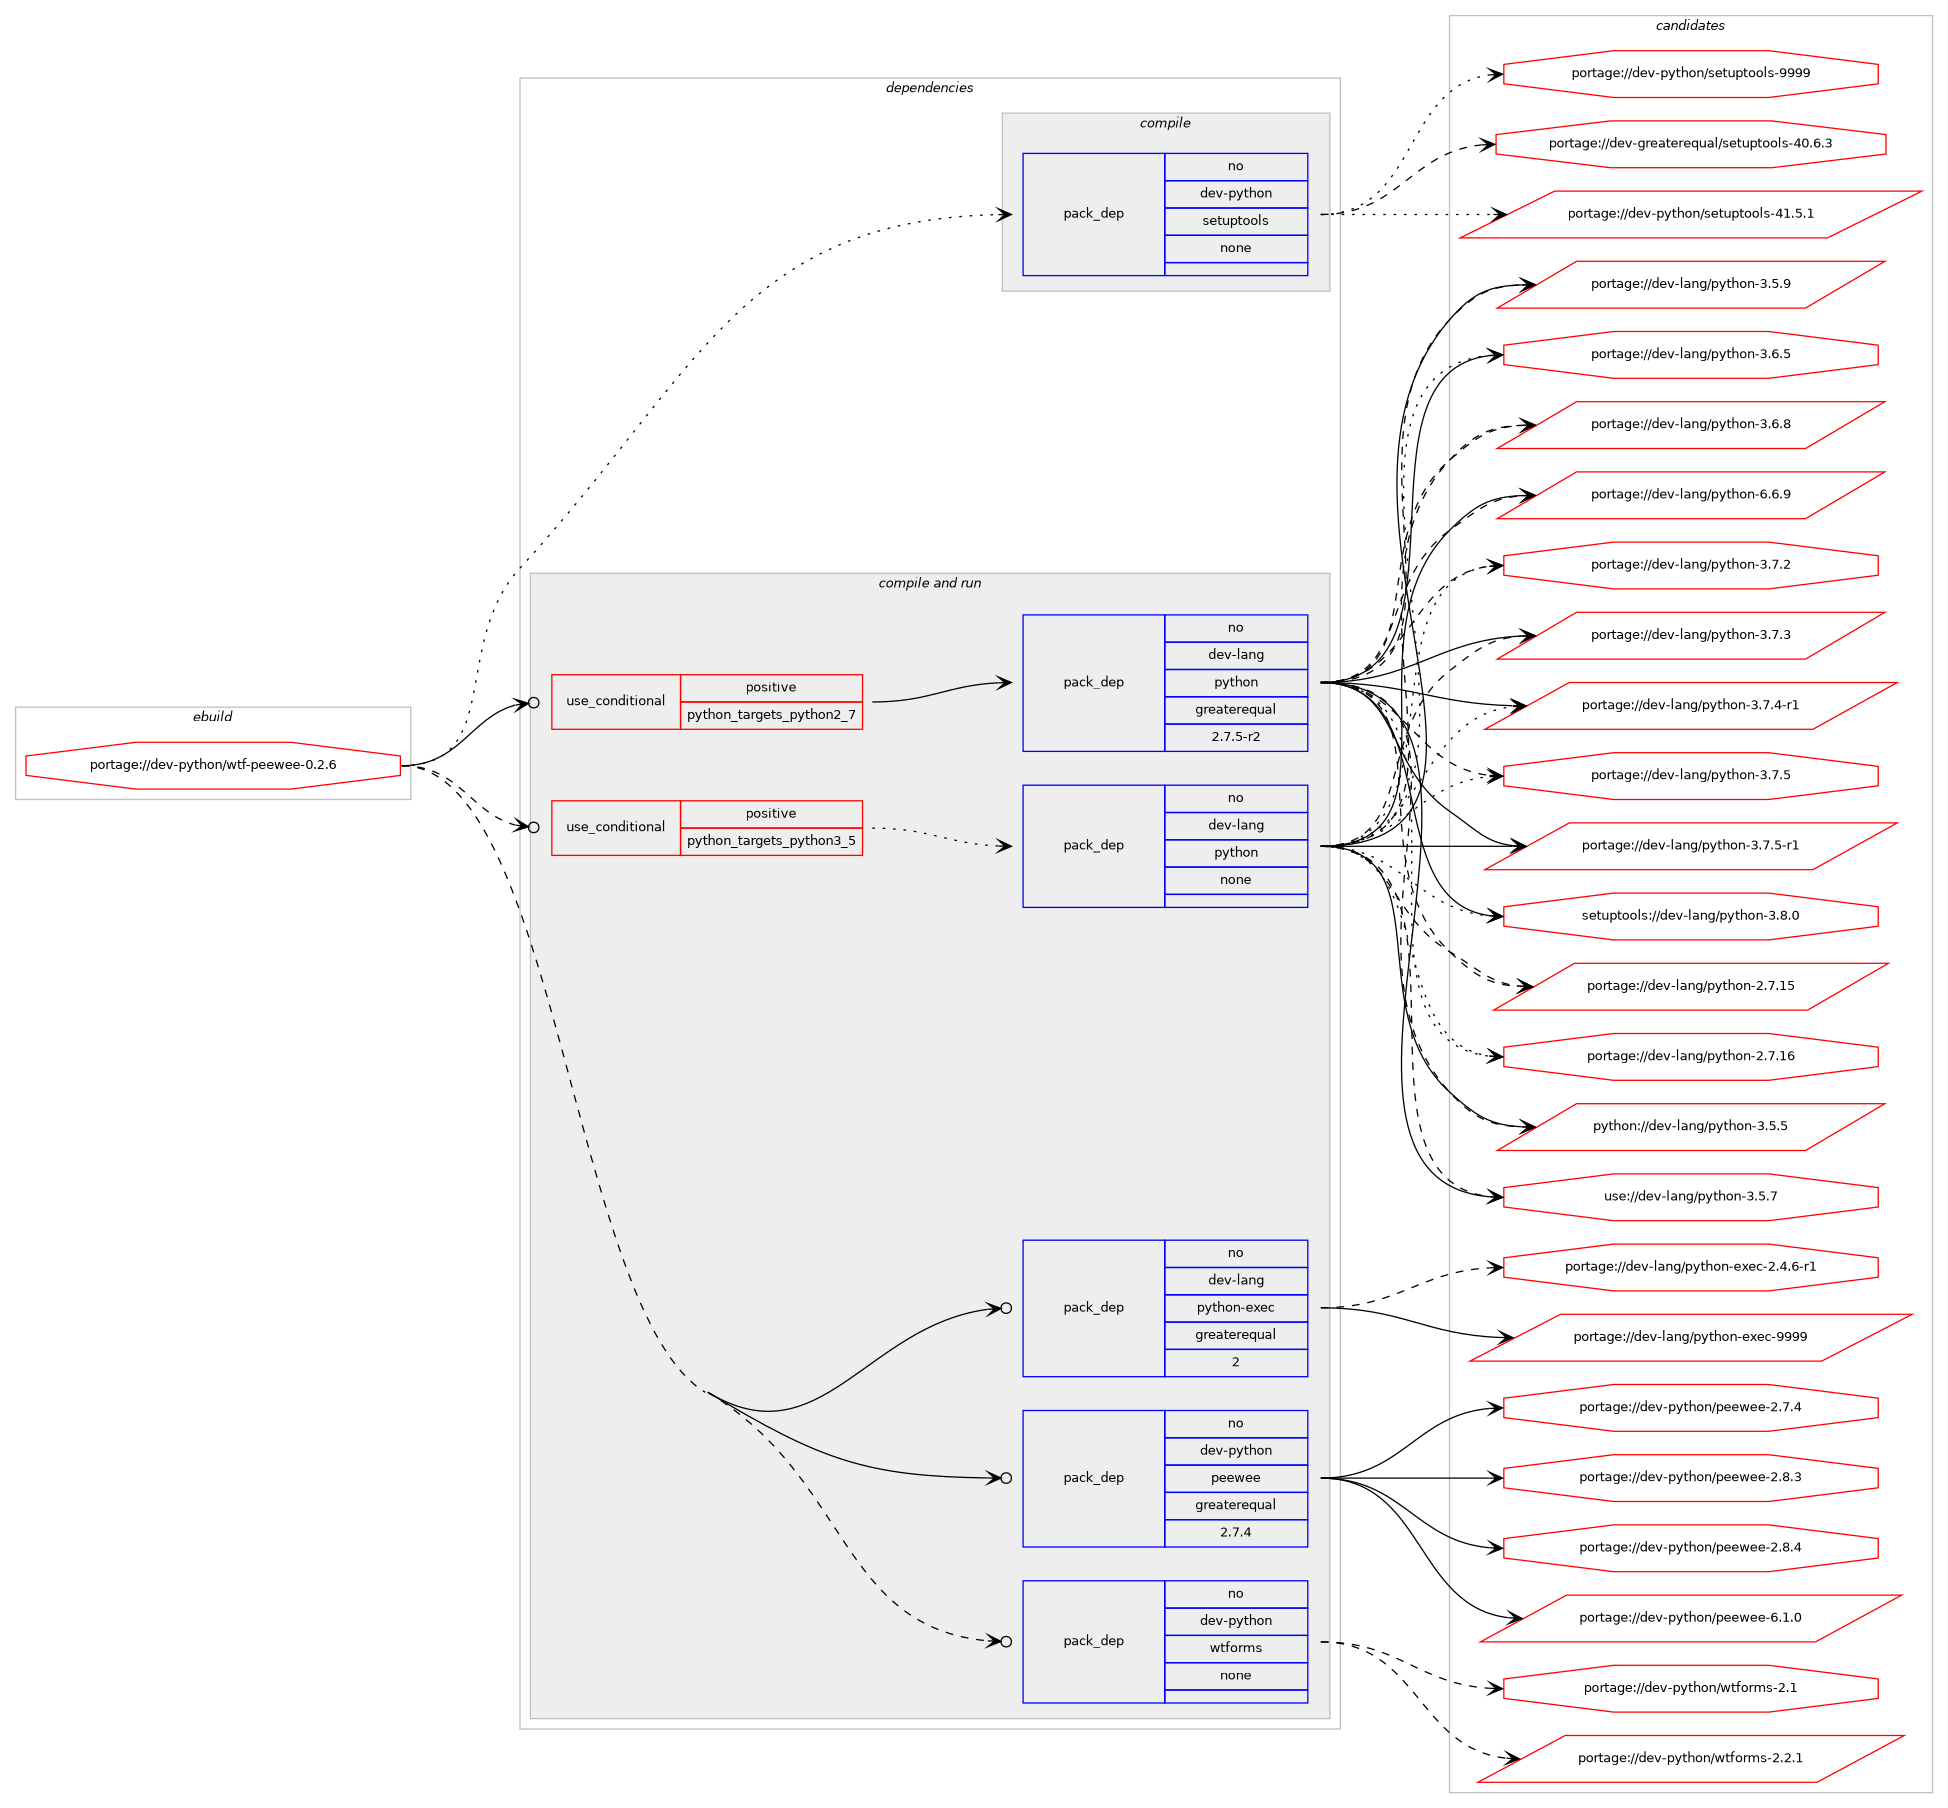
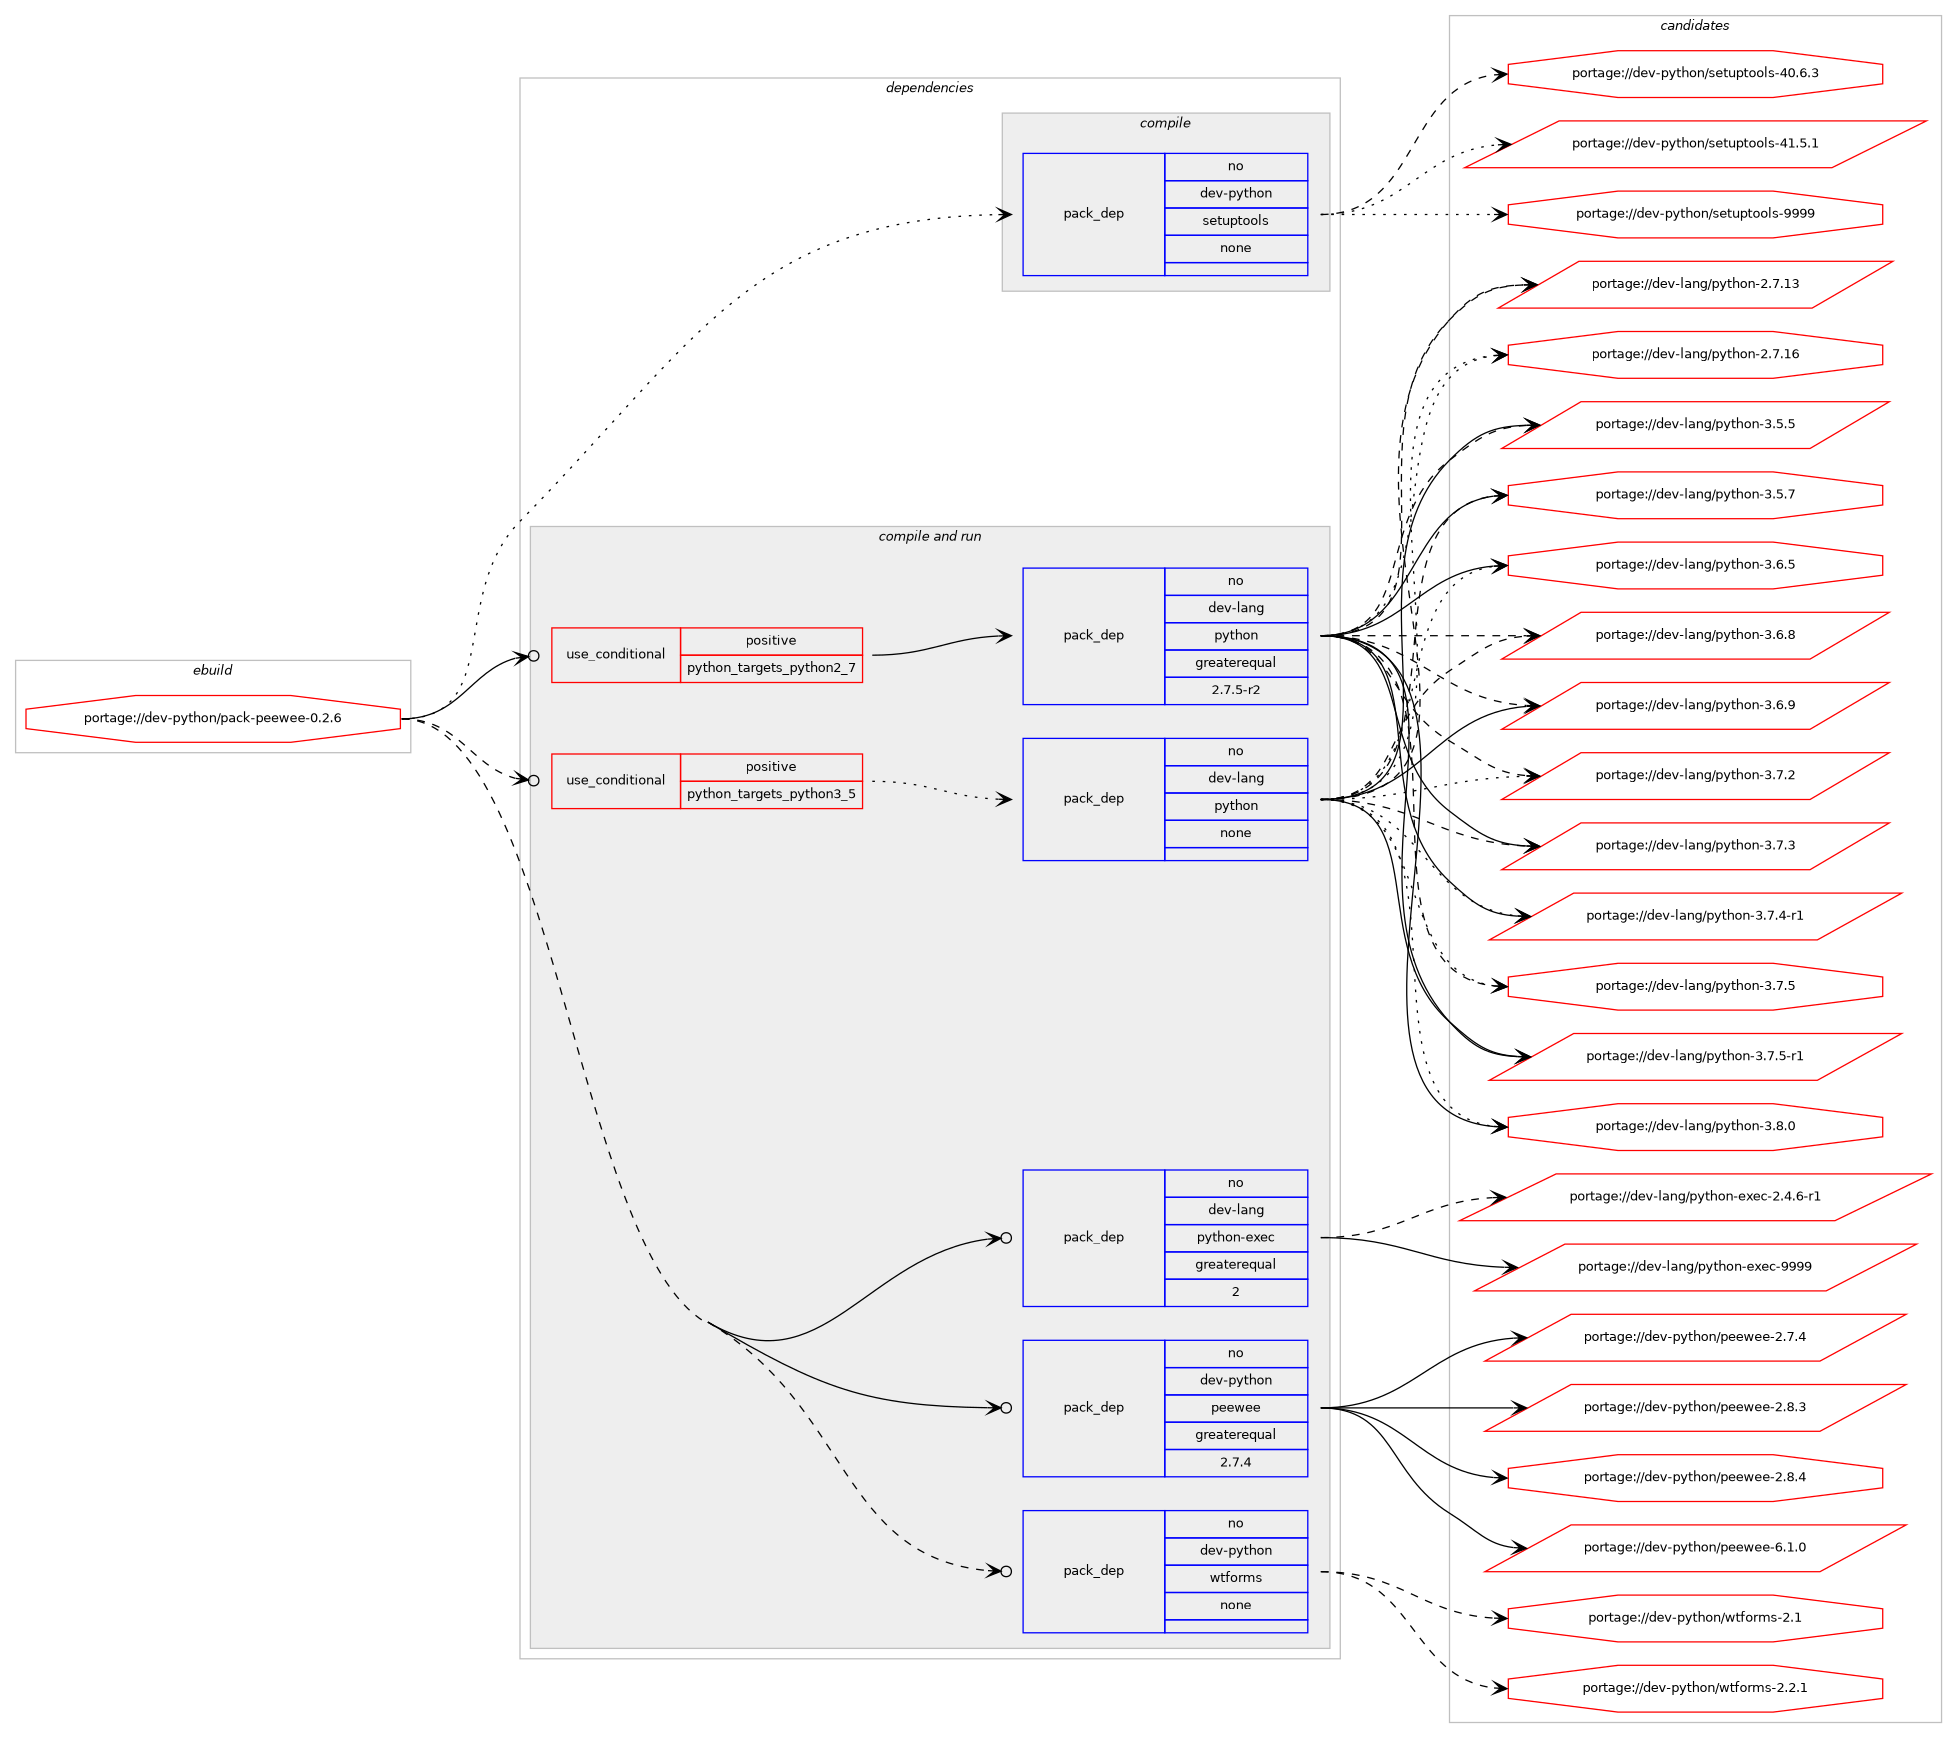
node "portage://dev-greaterequal/setuptools-40.6.3": label "portage://dev-greaterequal/setuptools-40.6.3" -> "portage://dev-python/setuptools-40.6.3"
node "portage://dev-lang/python-3.5.9": removed
node "portage://dev-lang/python-6.6.9": label "portage://dev-lang/python-6.6.9" -> "portage://dev-lang/python-3.6.9"
node "portage://dev-lang/python-3.7.2": shape octagon -> parallelogram
node "portage://dev-python/wtf-peewee-0.2.6": label "portage://dev-python/wtf-peewee-0.2.6" -> "portage://dev-python/pack-peewee-0.2.6"
node "setuptools://dev-lang/python-3.8.0": label "setuptools://dev-lang/python-3.8.0" -> "portage://dev-lang/python-3.8.0"
node "portage://dev-lang/python-2.7.15": label "portage://dev-lang/python-2.7.15" -> "portage://dev-lang/python-2.7.13"
node "python://dev-lang/python-3.5.5": label "python://dev-lang/python-3.5.5" -> "portage://dev-lang/python-3.5.5"
node "use://dev-lang/python-3.5.7": label "use://dev-lang/python-3.5.7" -> "portage://dev-lang/python-3.5.7"
node "portage://dev-lang/python-exec-2.4.6-r1": shape octagon -> parallelogram
node "portage://dev-python/peewee-2.7.4": shape octagon -> parallelogram
node "portage://dev-python/peewee-2.8.3": shape octagon -> parallelogram
node "portage://dev-python/wtforms-2.2.1": shape parallelogram -> octagon
